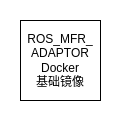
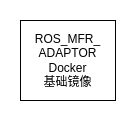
node "ROS_MFR_ ADAPTOR Docker 基础镜像": size 80x80 -> 95x80
